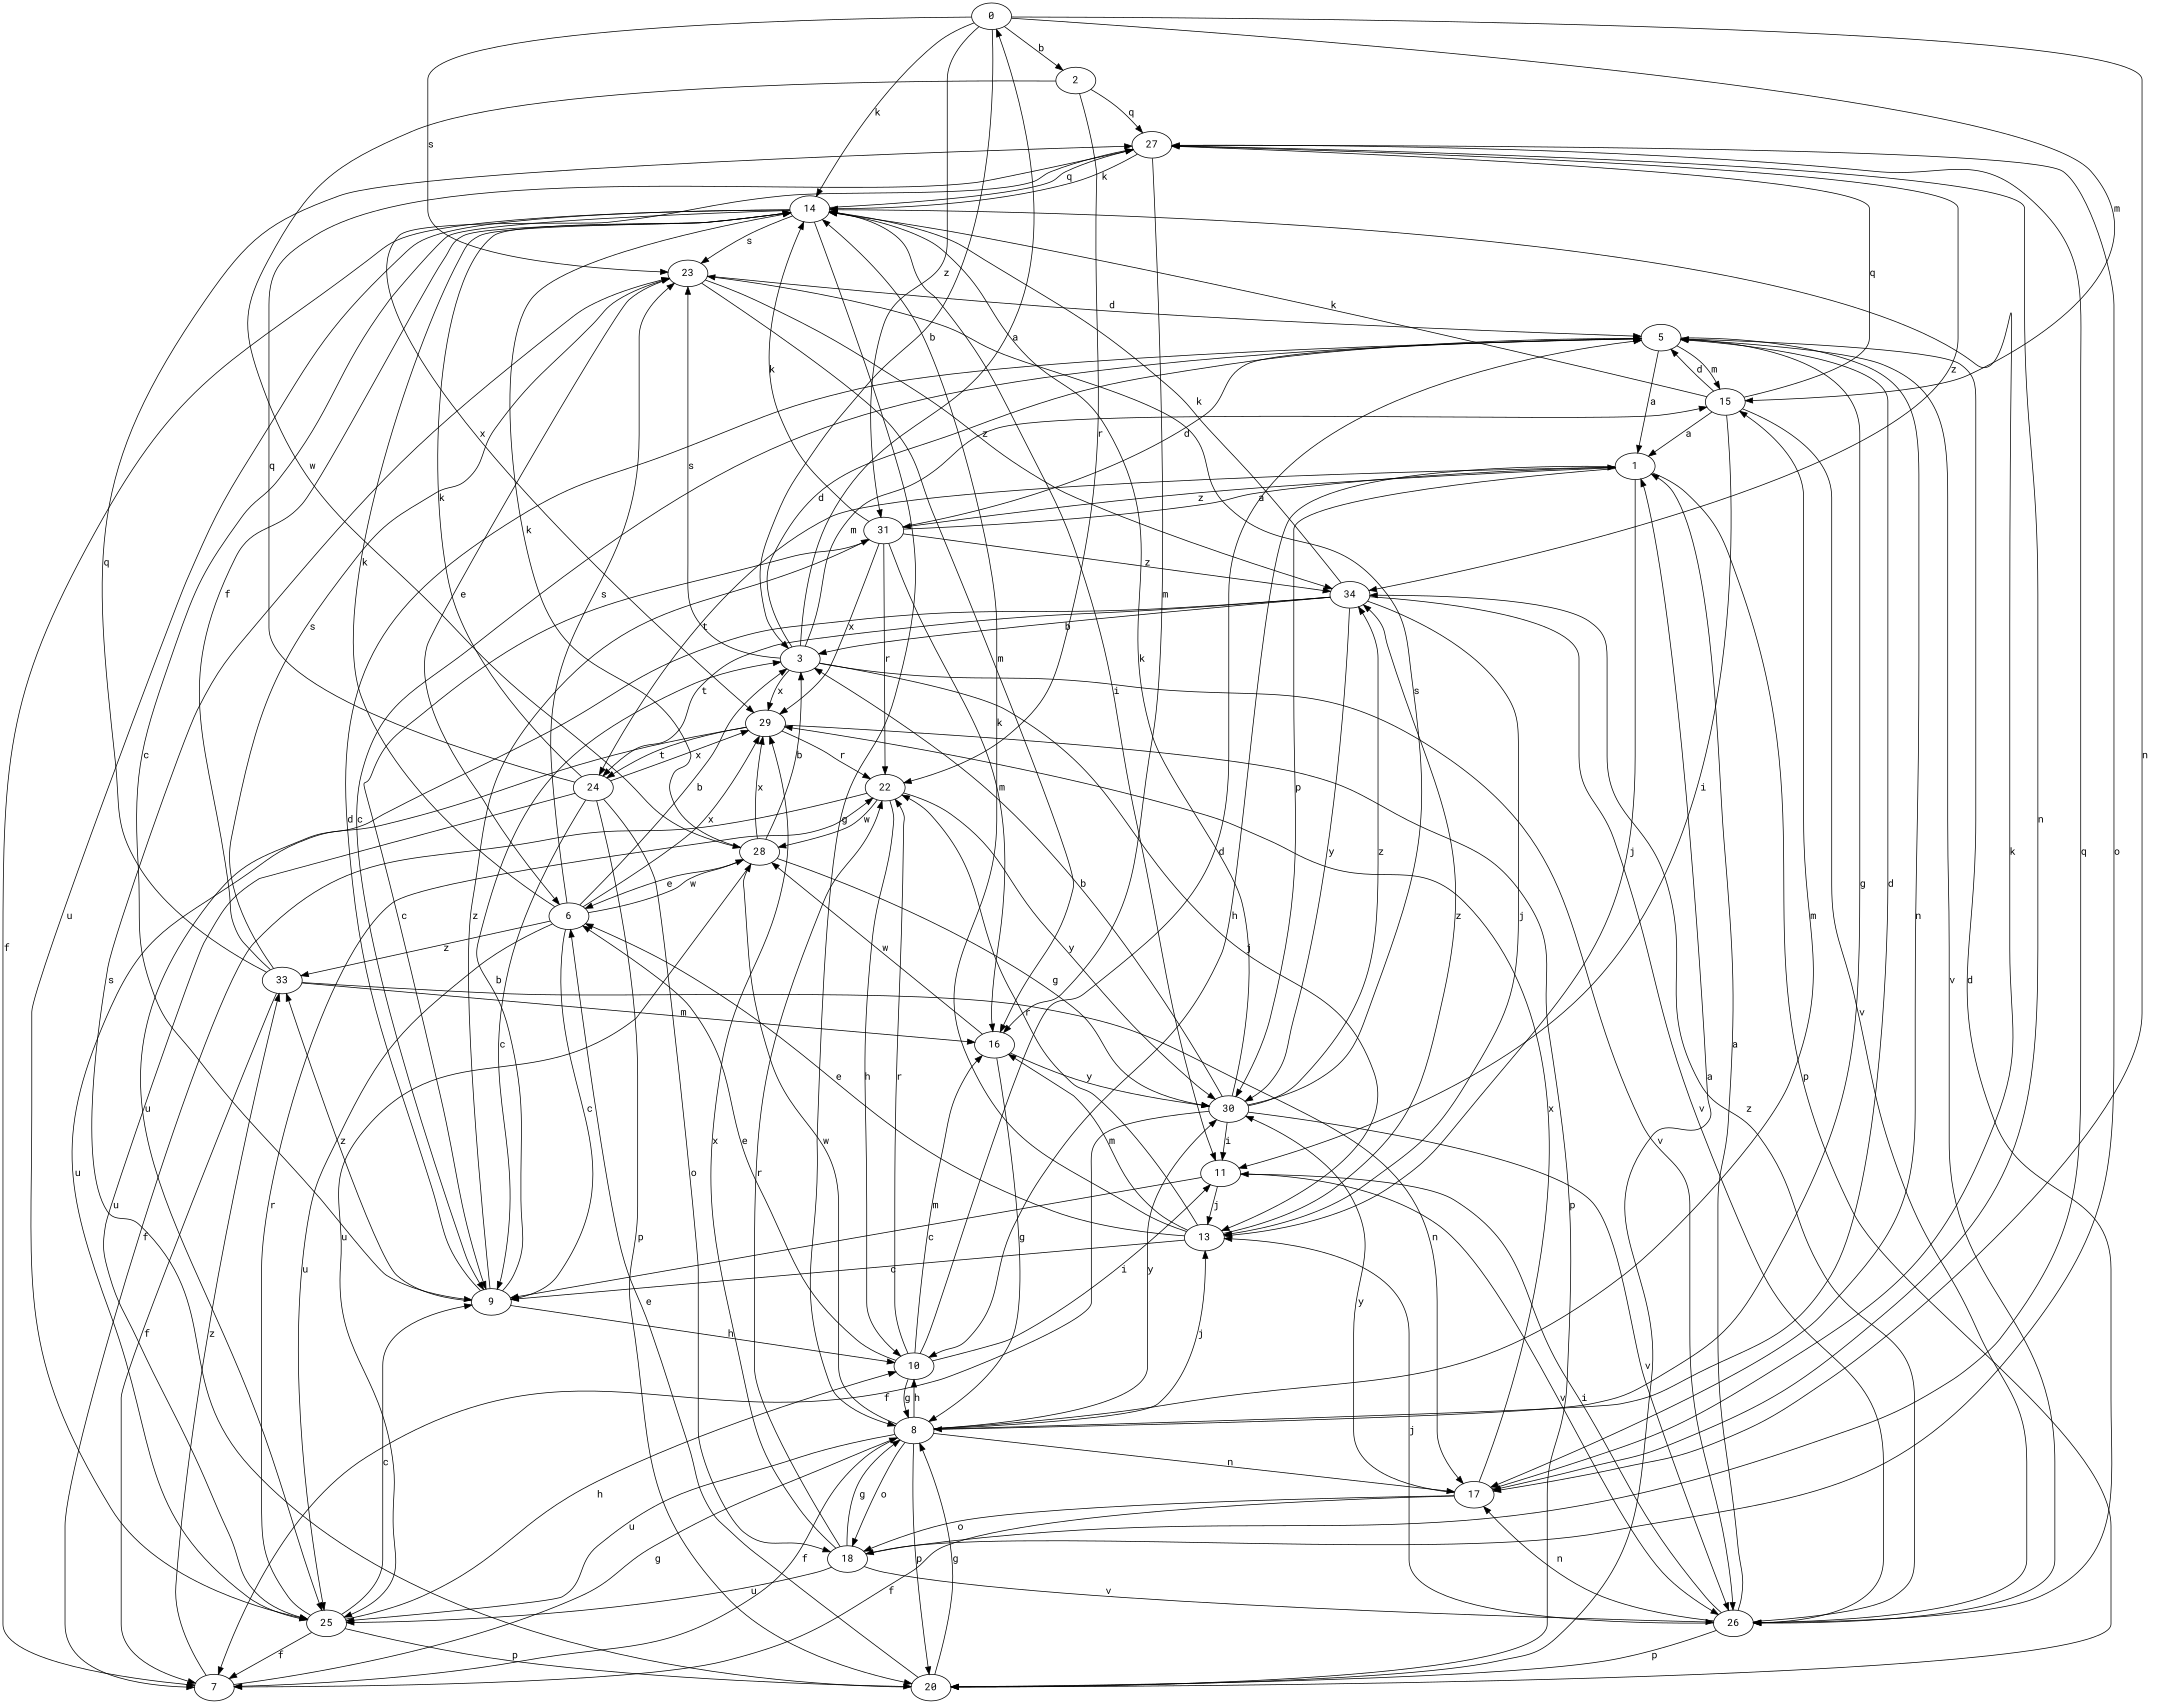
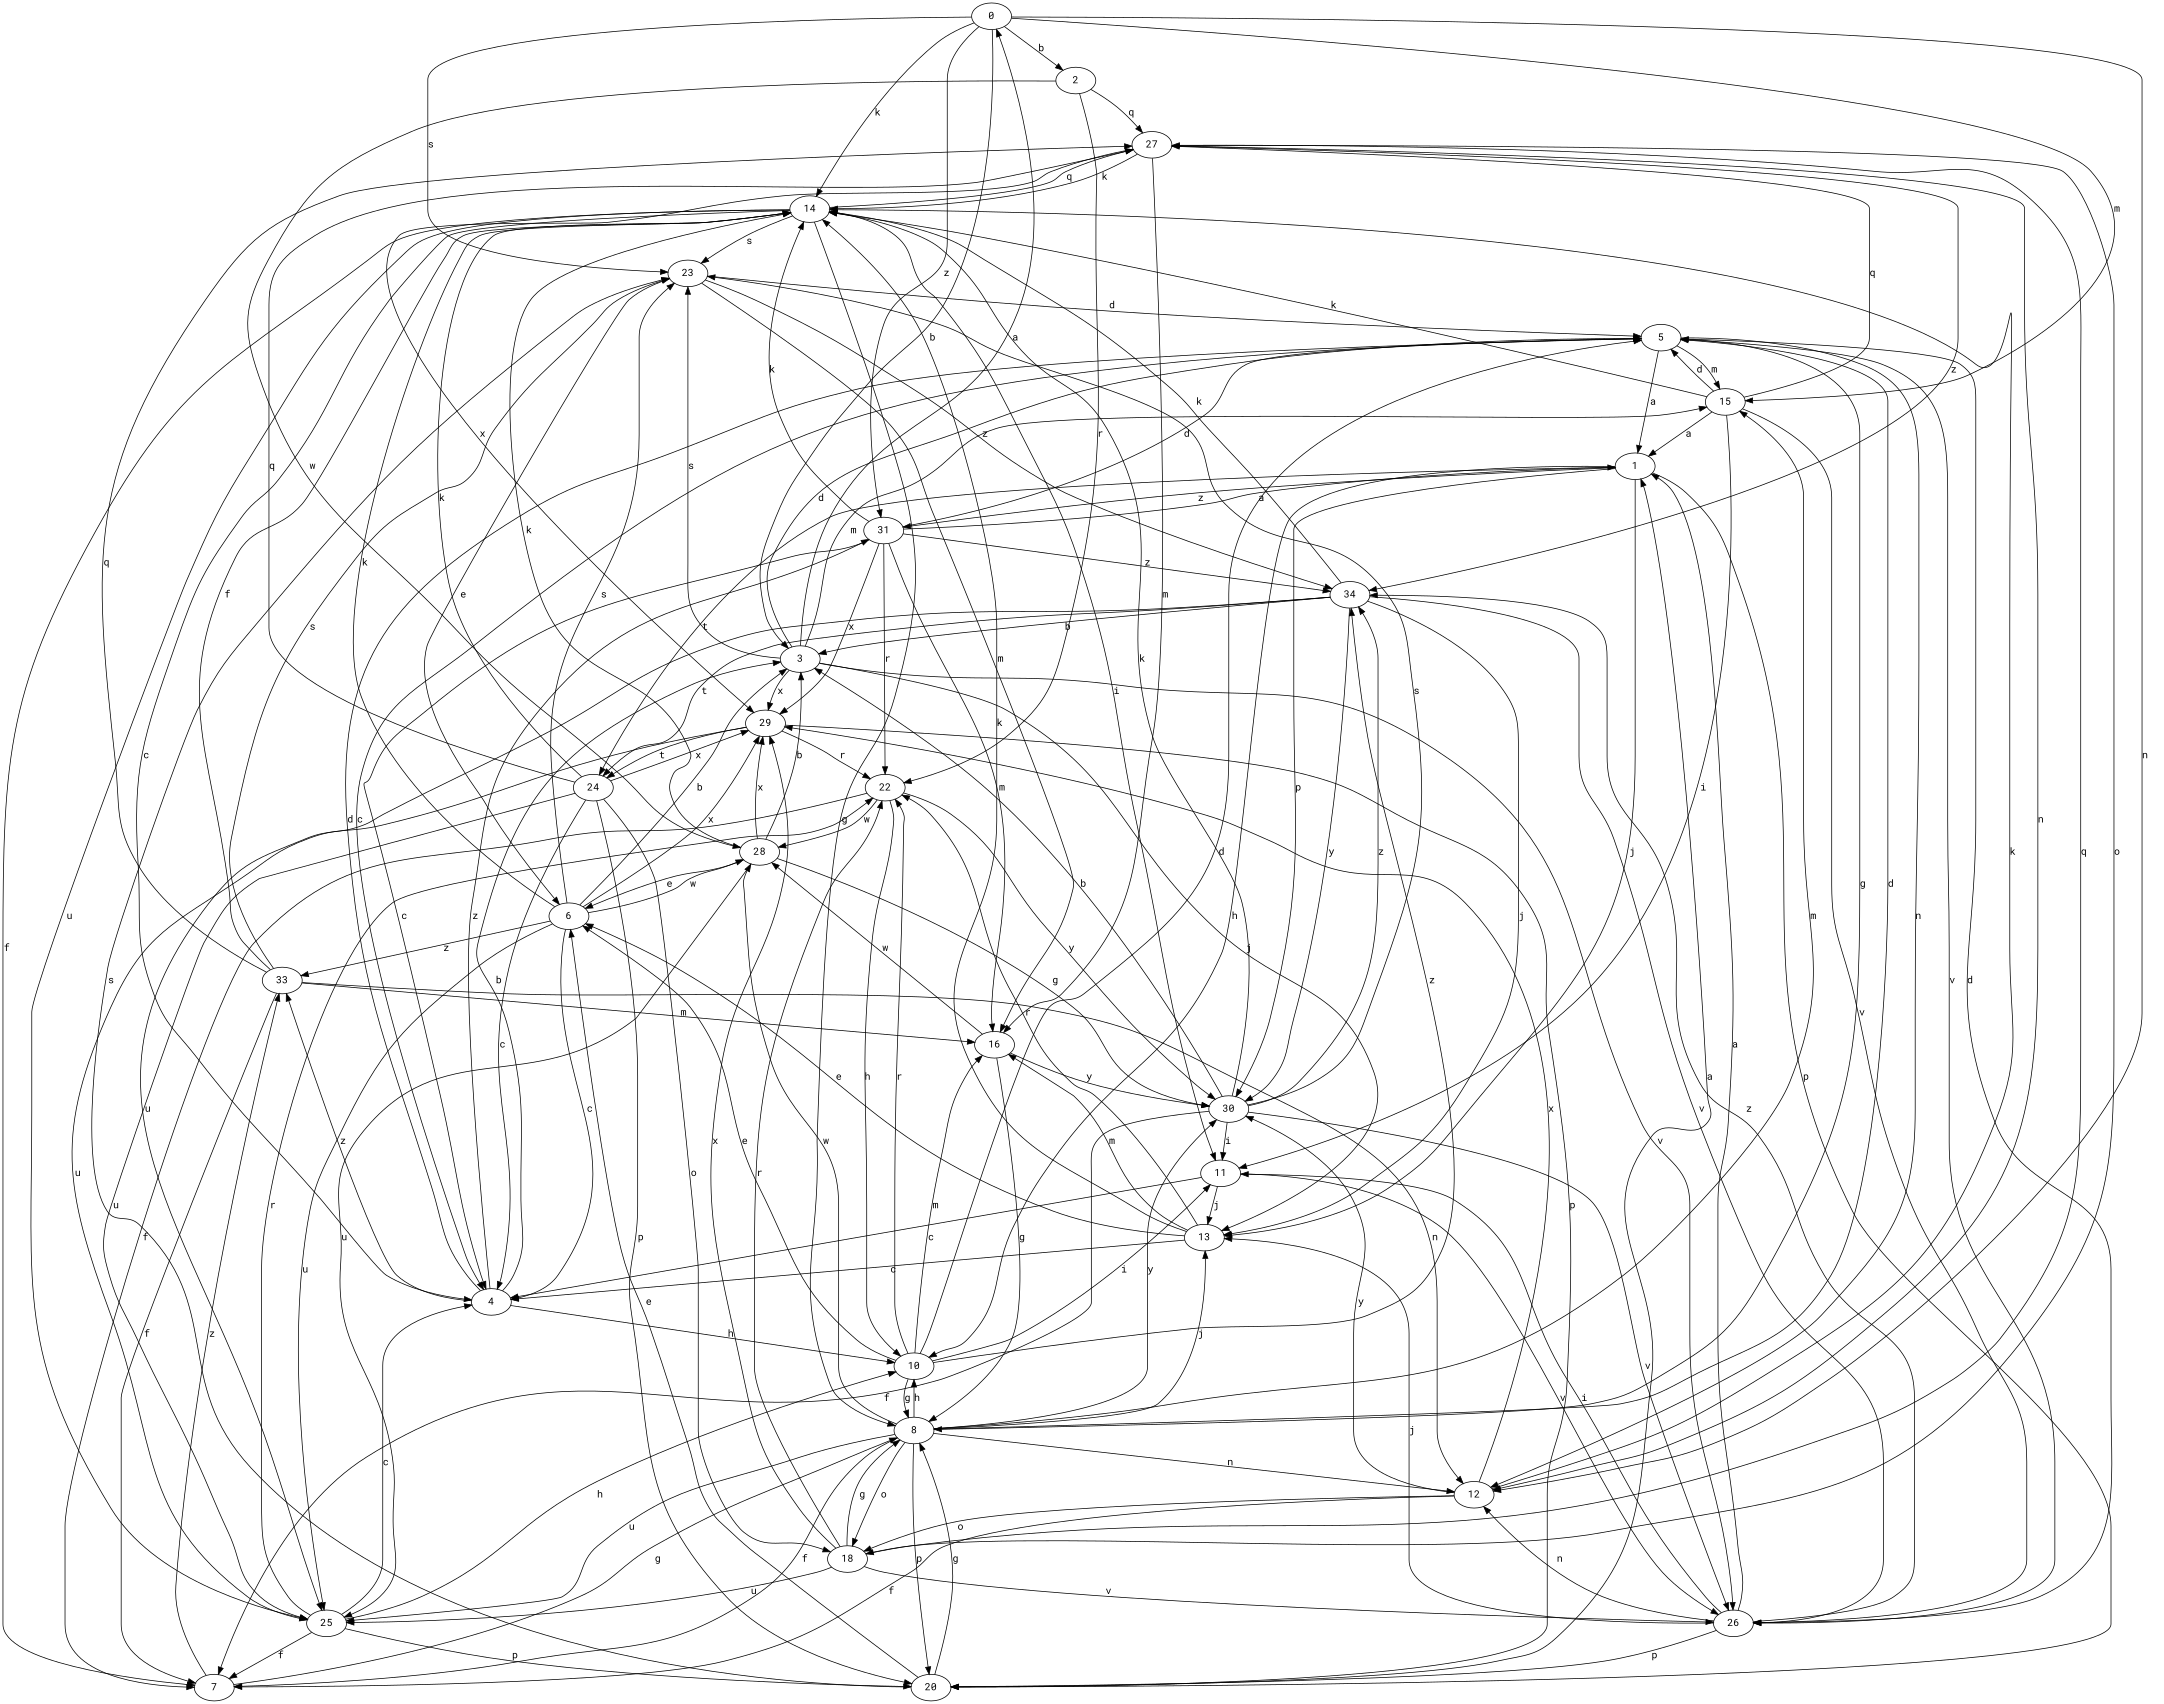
edge "13" -> "34": now "10" -> "34"
node "9": label "9" -> "4"
node "17": label "17" -> "12"
